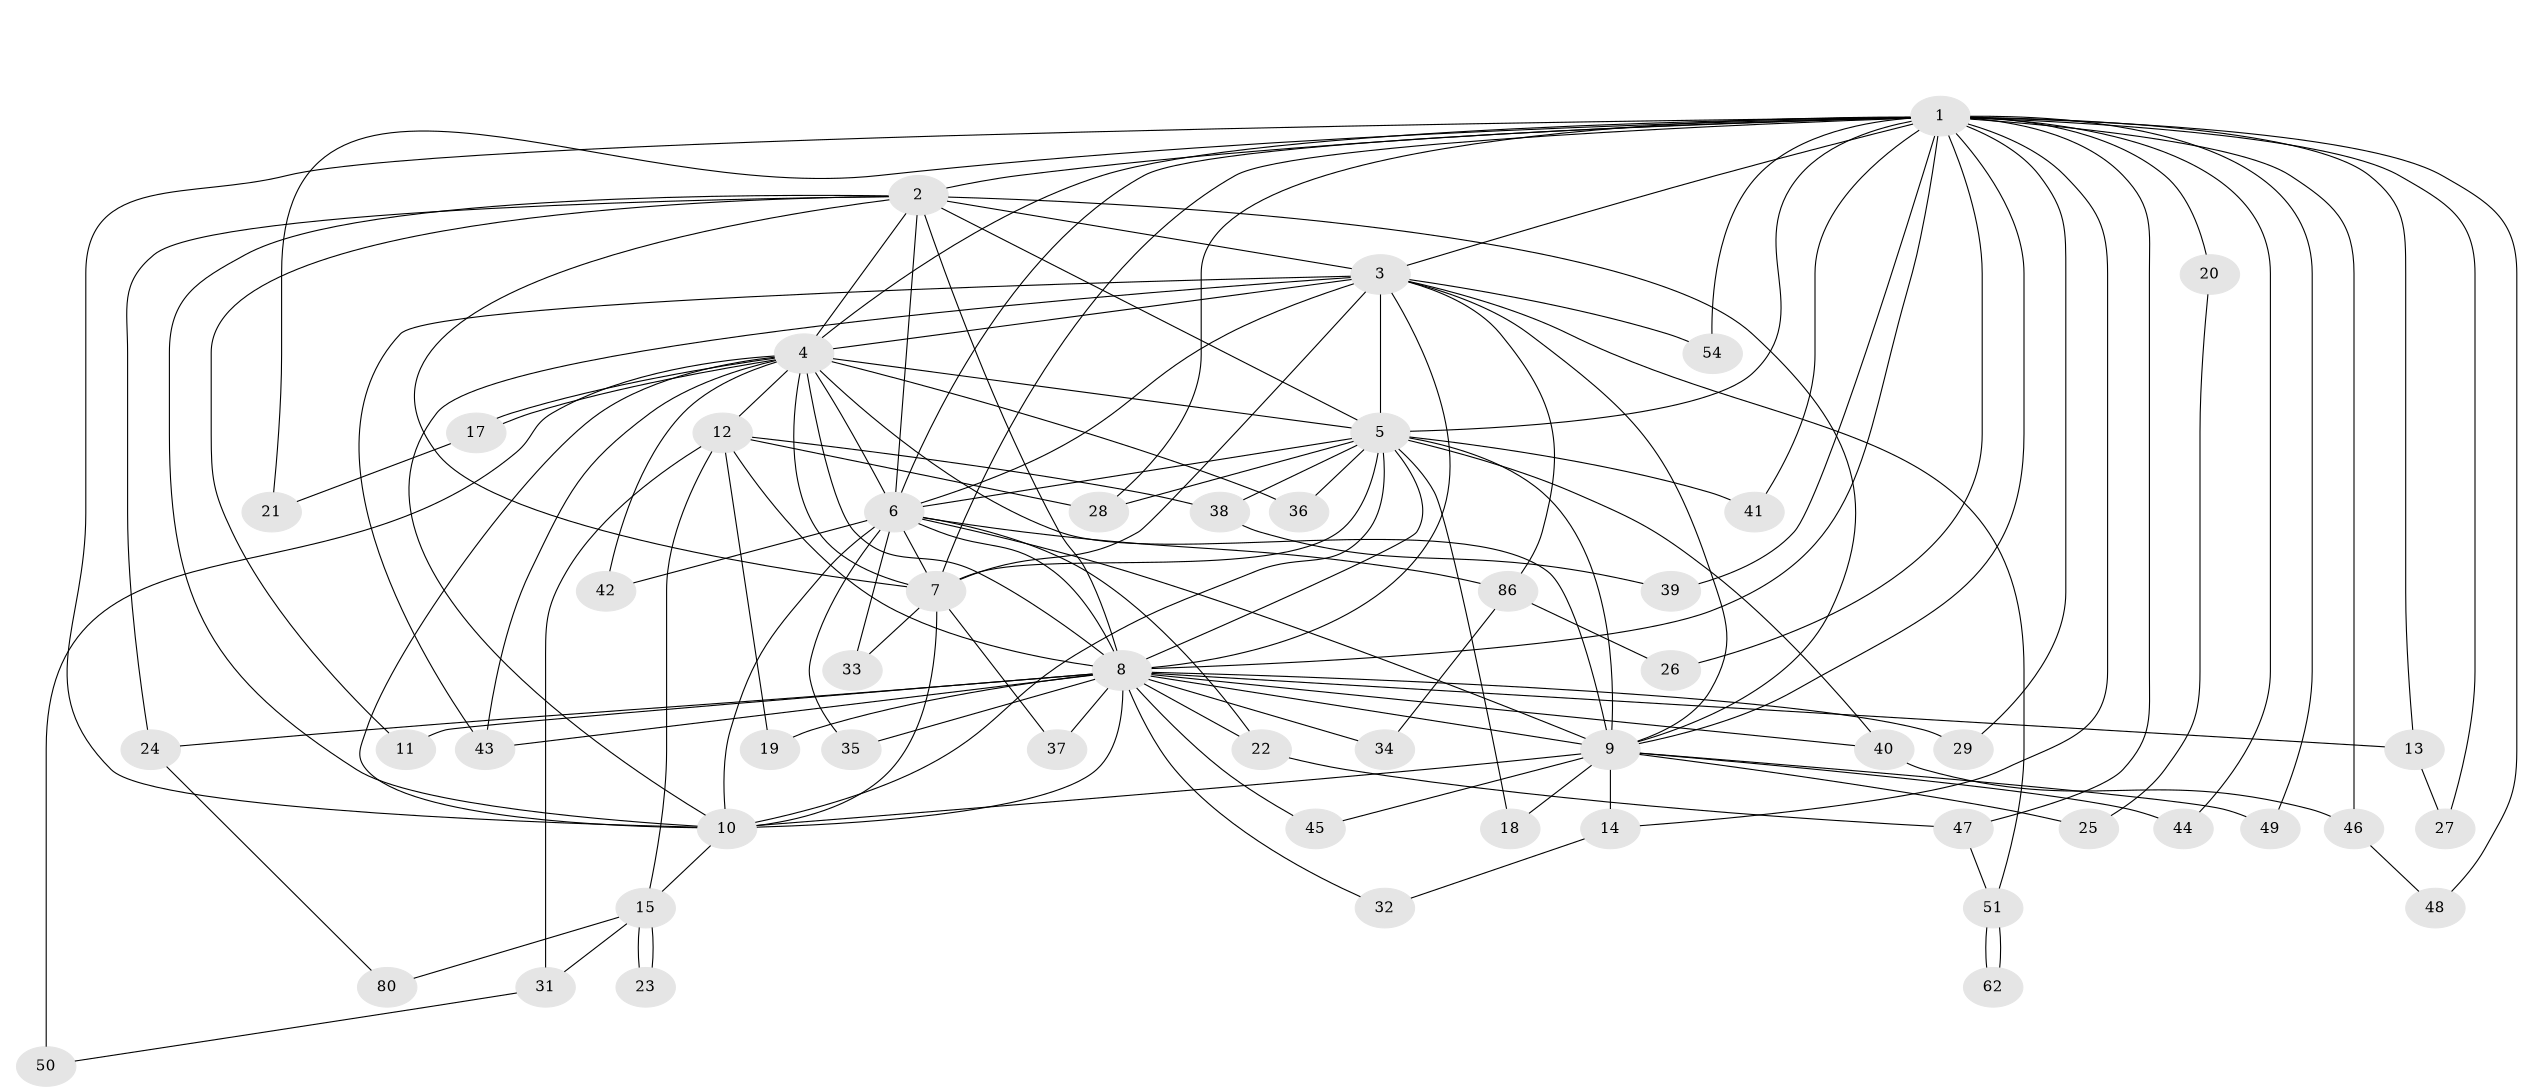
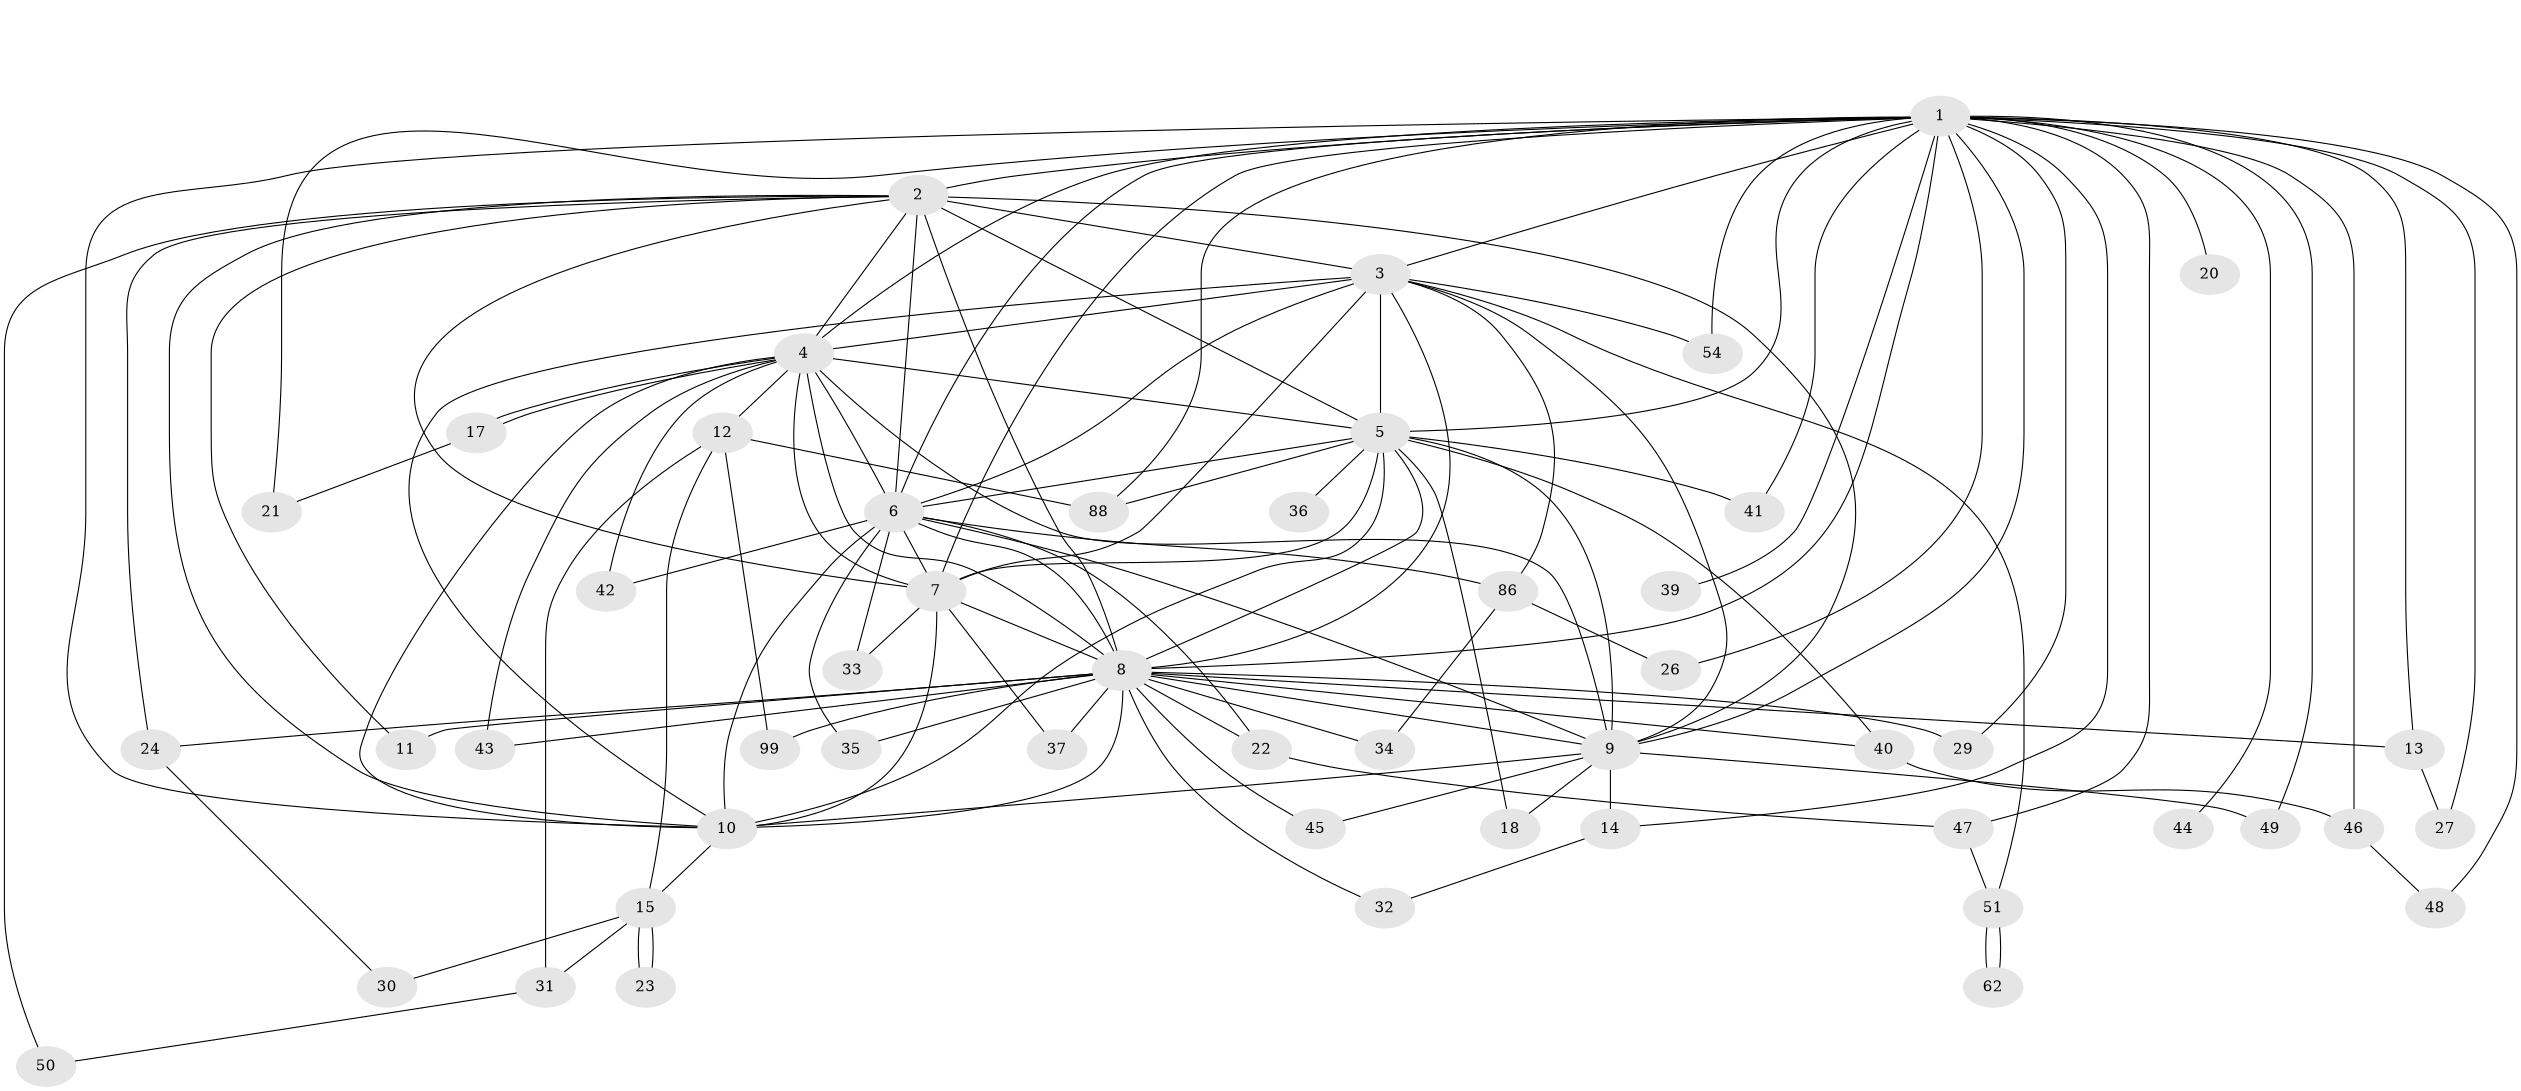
edge "3" -- "43": removed
edge "4" -- "36": removed
node "28": label "28" -> "88"
node "38": removed
edge "4" -- "50": now "2" -- "50"
edge "12" -- "8": now "7" -- "8"
node "19": label "19" -> "99"
edge "9" -- "44": removed
node "25": removed
node "80": label "80" -> "30"
